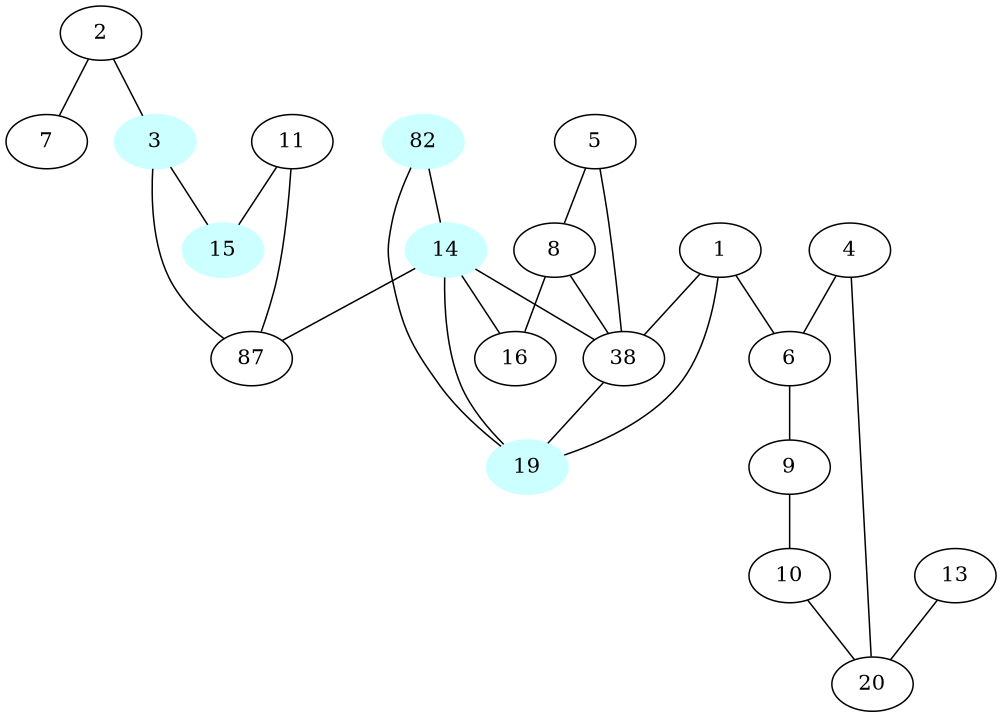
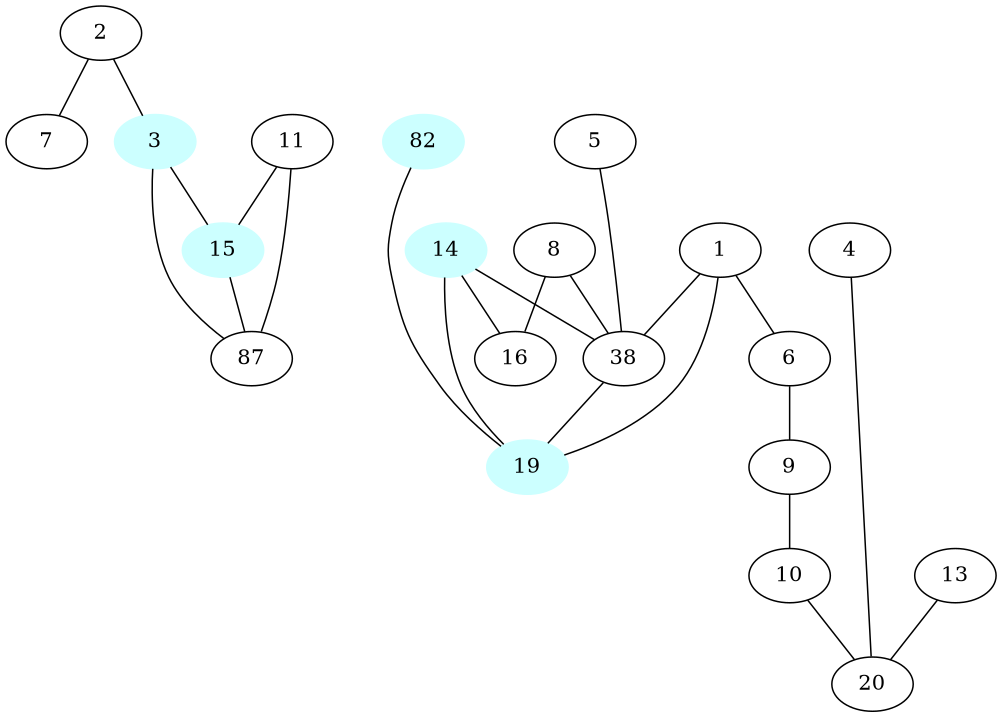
edge "82" -- "14": removed
edge "5" -- "8": removed
edge "14" -- "87": now "15" -- "87"
edge "4" -- "6": removed
